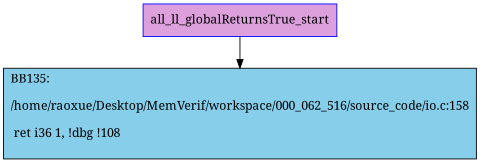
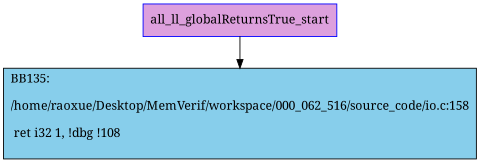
node "BB135:": text "ret i36 1, !dbg !108" -> "ret i32 1, !dbg !108"
